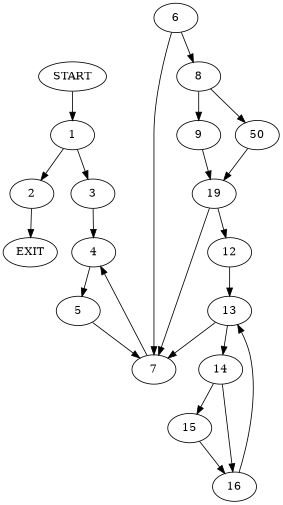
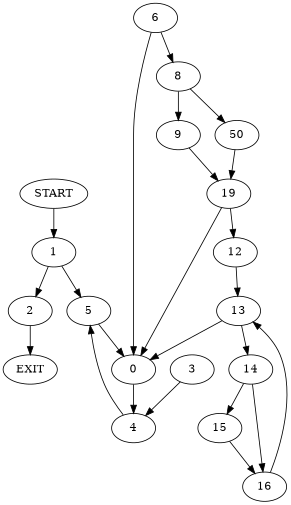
edge "1" -> "3": now "1" -> "5"
node "7": label "7" -> "0"
